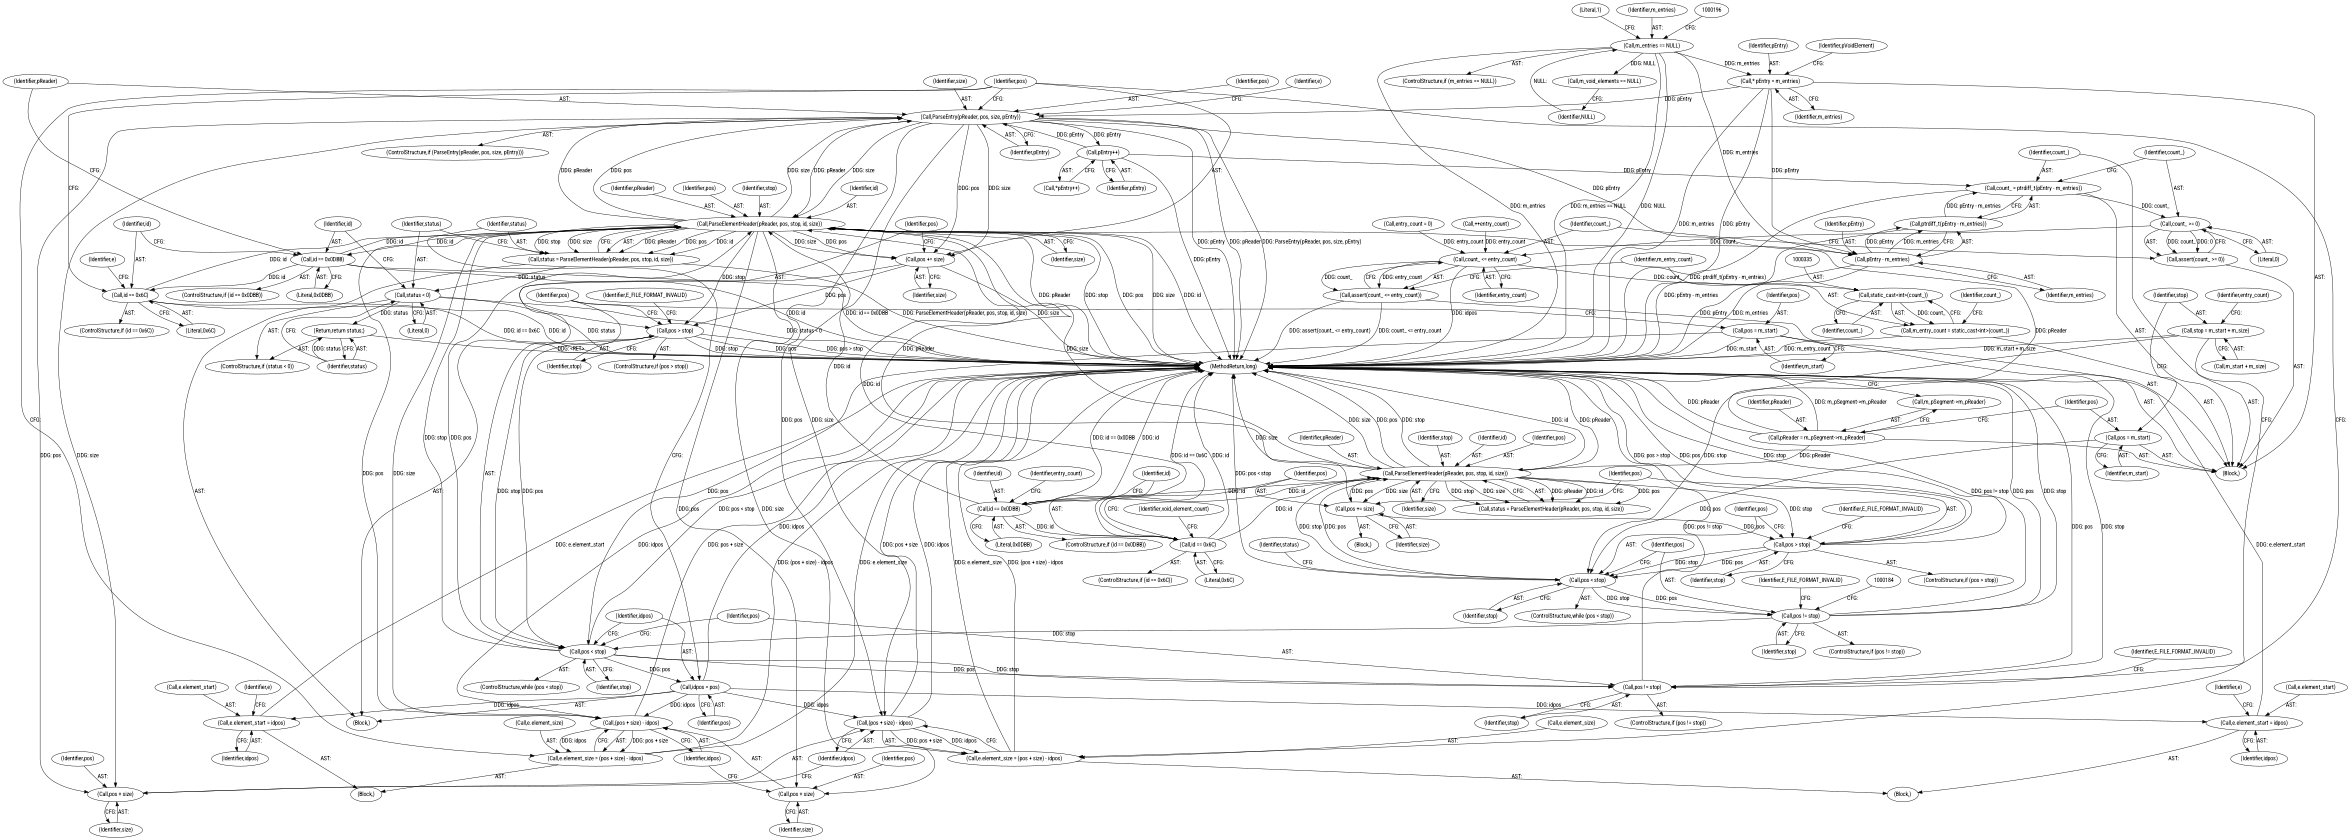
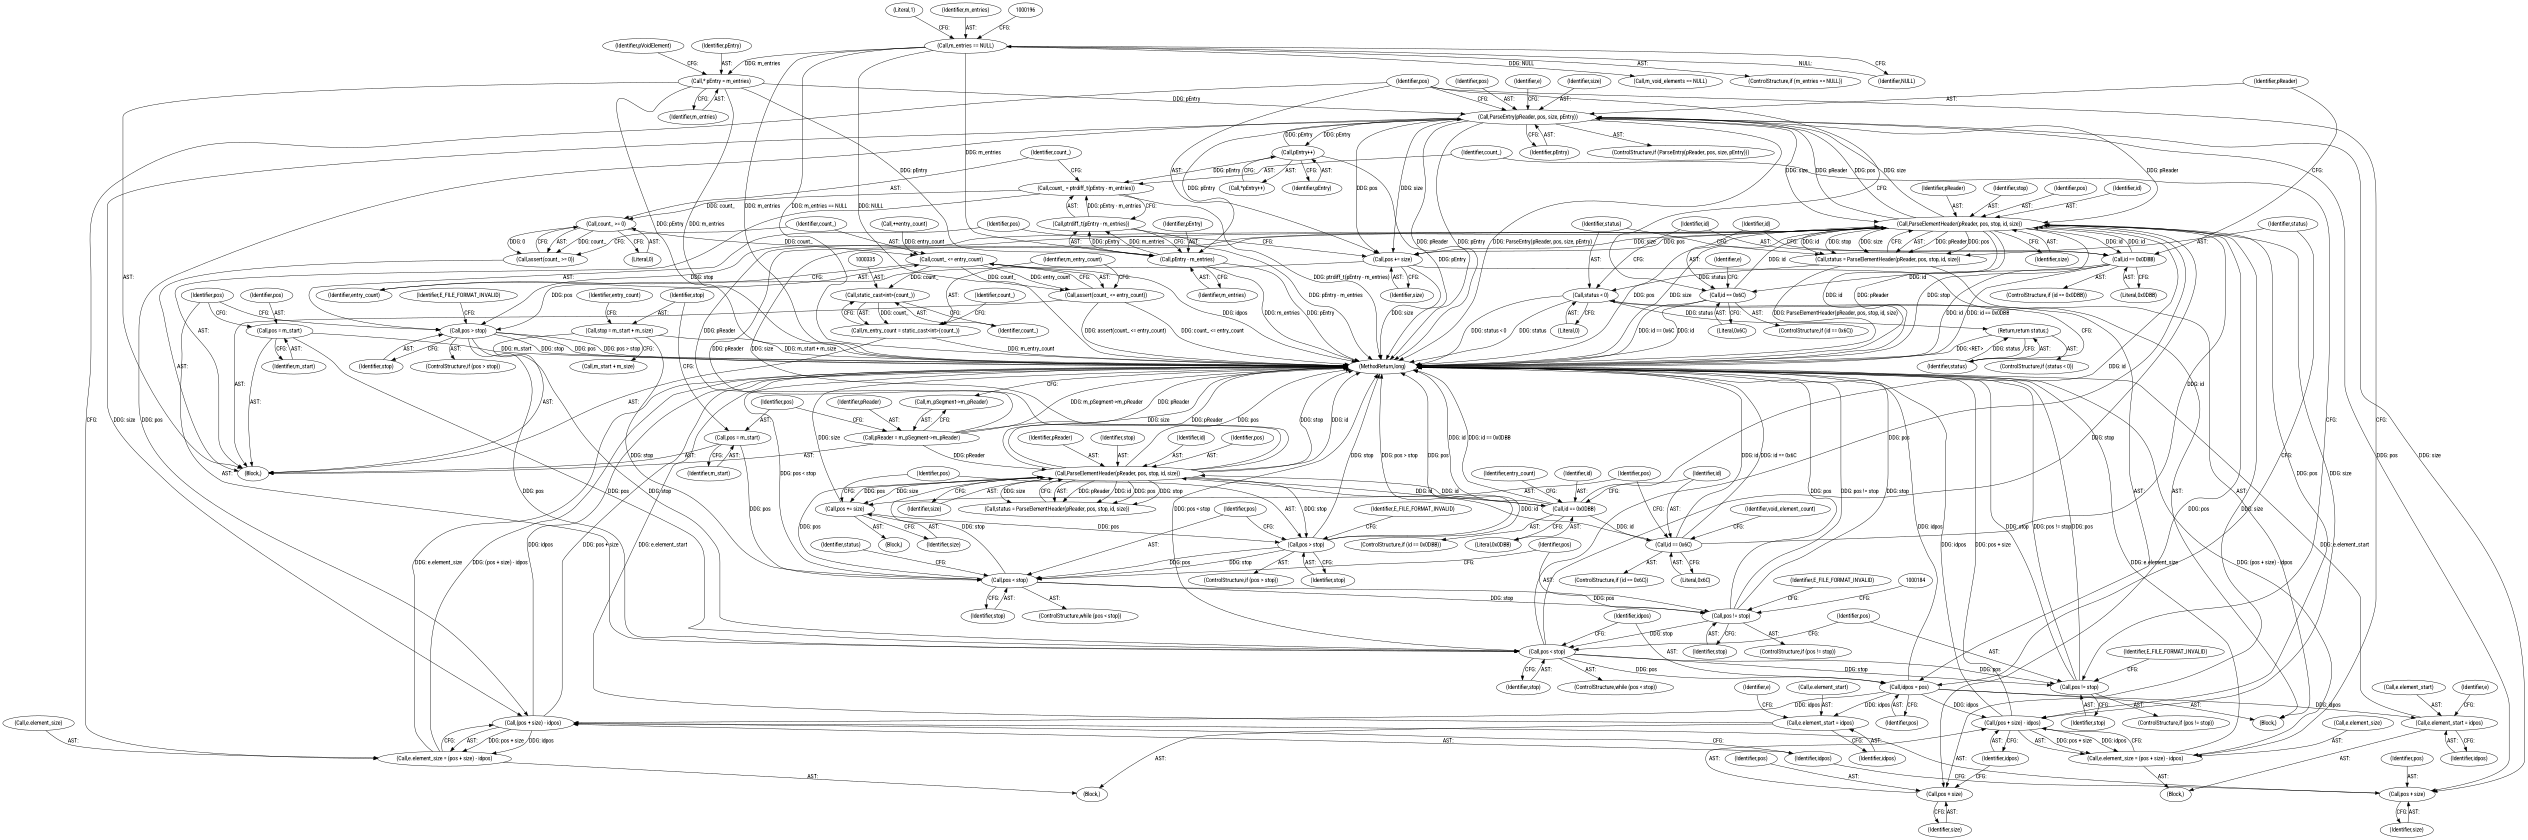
edge "(Call,m_void_elements == NULL)" -> "(Identifier,NULL)": now "(Call,m_entries == NULL)" -> "(Identifier,NULL)"
node "(Call,entry_count = 0)": removed
edge "(Call,status < 0)" -> "(ControlStructure,if (status < 0))": now "(Call,status < 0)" -> "(Call,idpos = pos)"
edge "(Call,m_start + m_size)" -> "(Call,stop = m_start + m_size)": removed, label "AST:"
